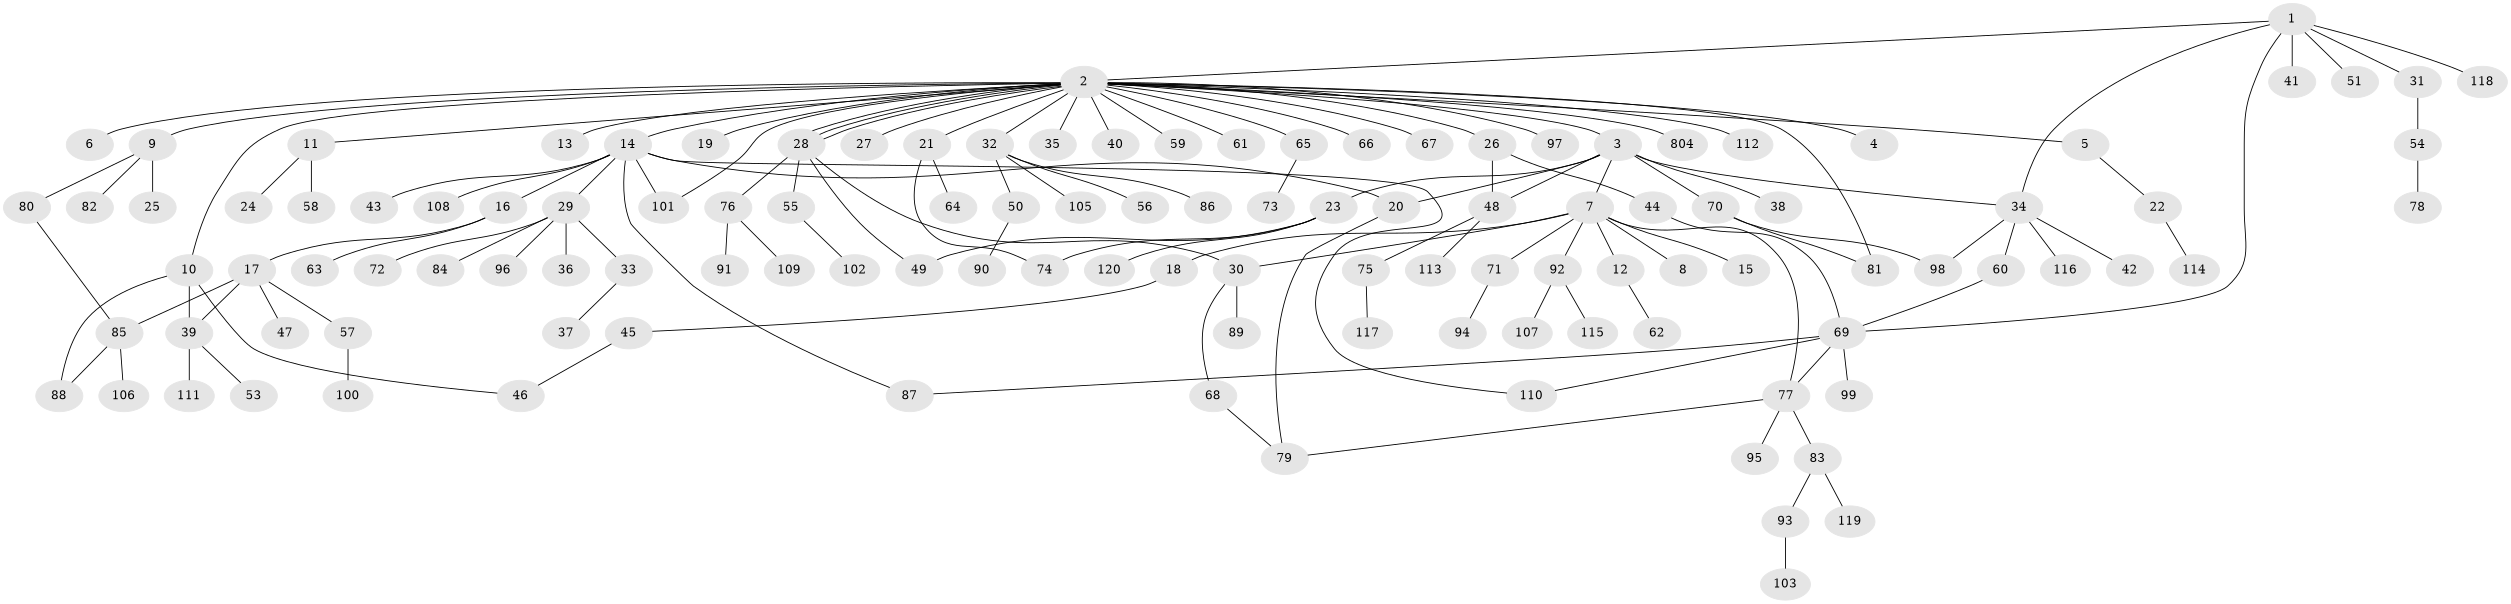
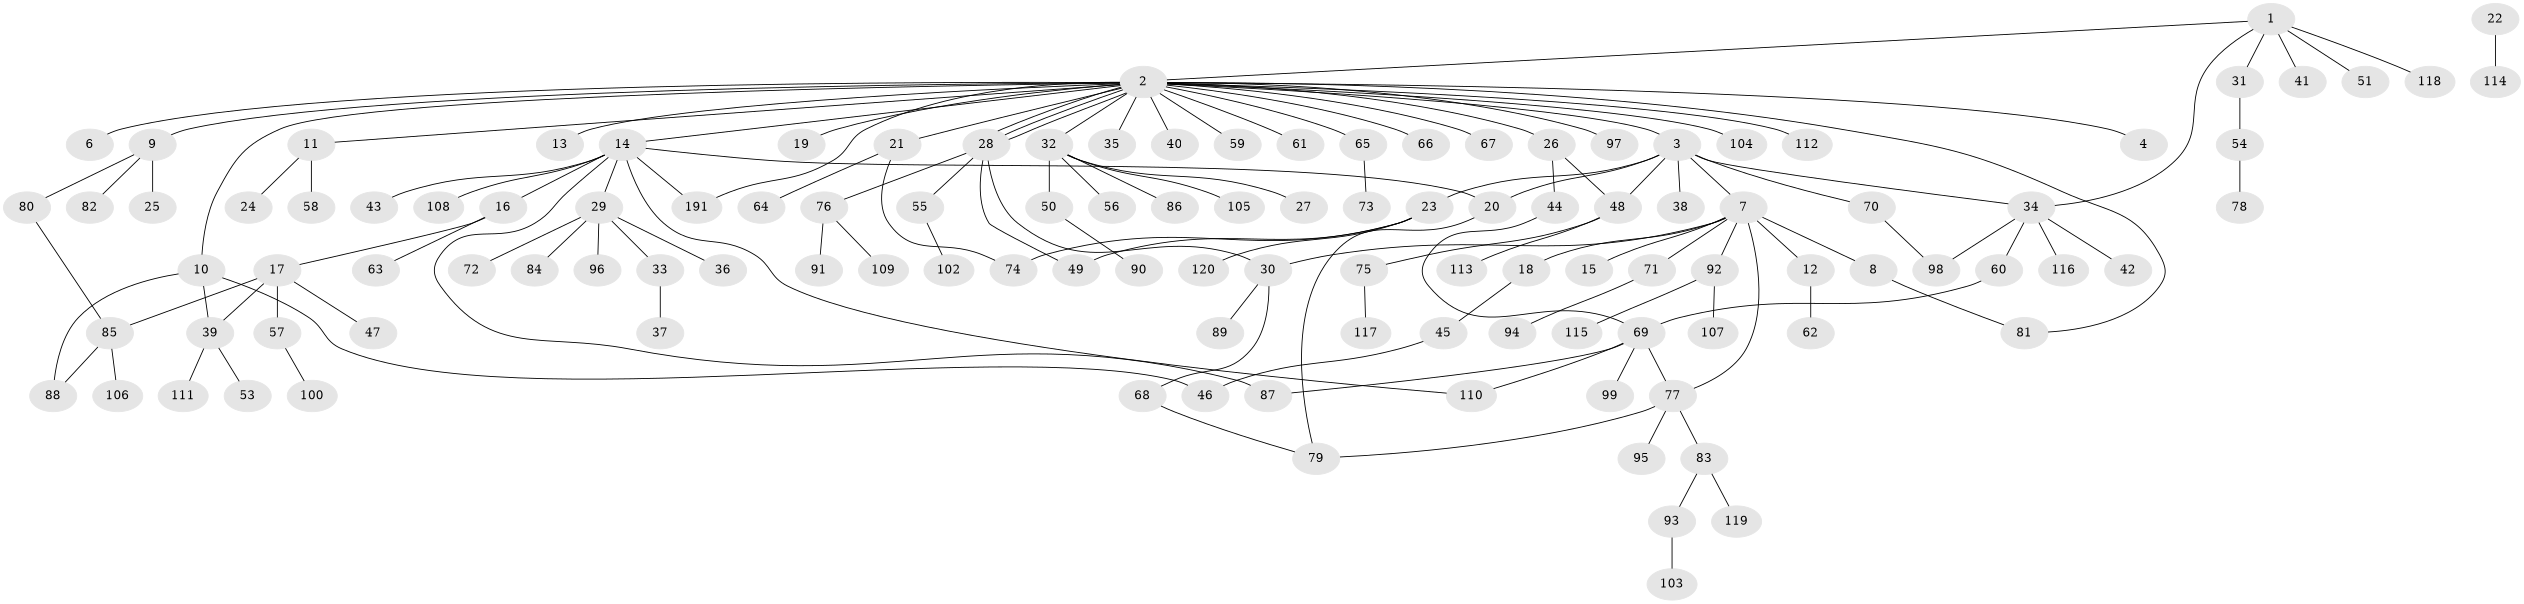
edge "2" -- "27": now "32" -- "27"
node "804": label "804" -> "104"
node "5": removed
node "101": label "101" -> "191"
edge "70" -- "81": now "8" -- "81"
edge "1" -- "69": removed
